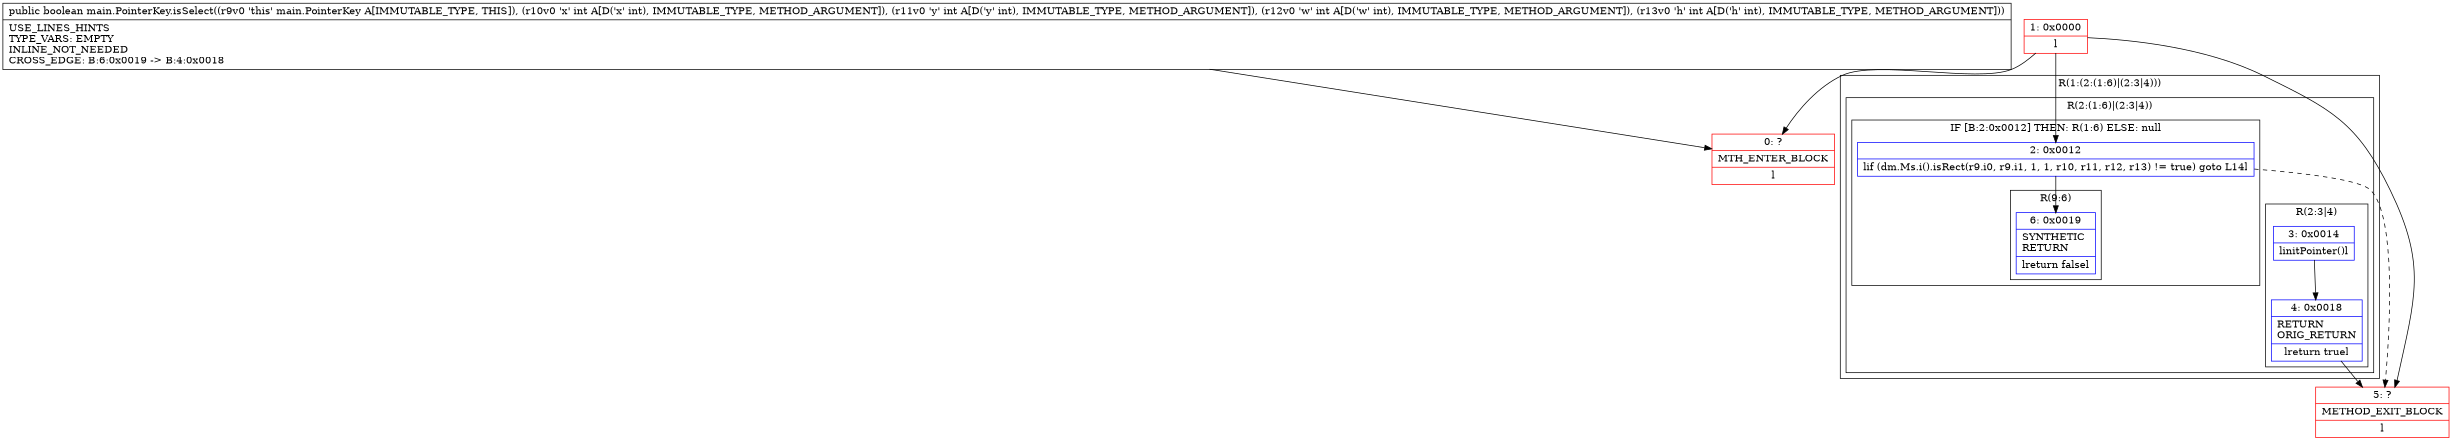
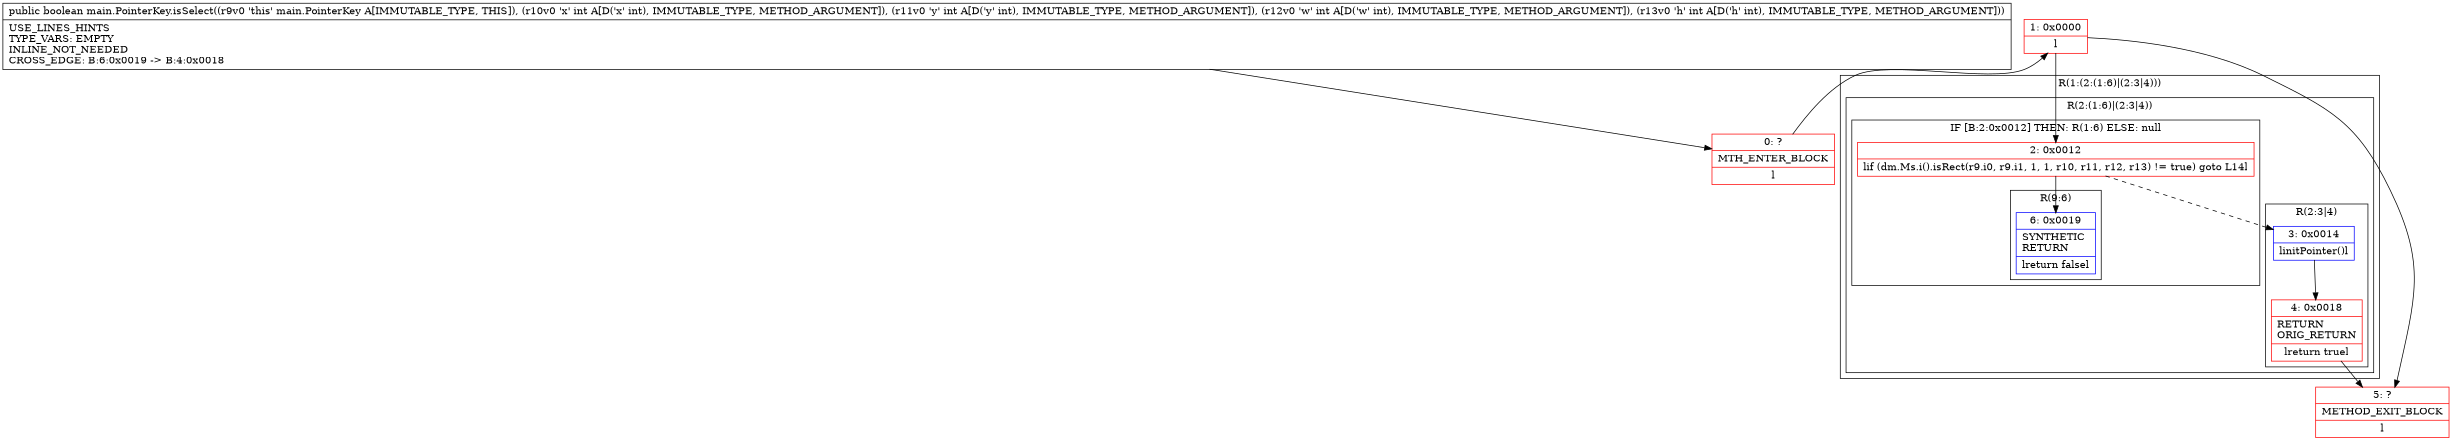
edge "1: 0x0000" -> "0: ?": reversed
node "2: 0x0012": color blue -> red
edge "2: 0x0012" -> "5: ?": now "2: 0x0012" -> "3: 0x0014"
node "4: 0x0018": color blue -> red
